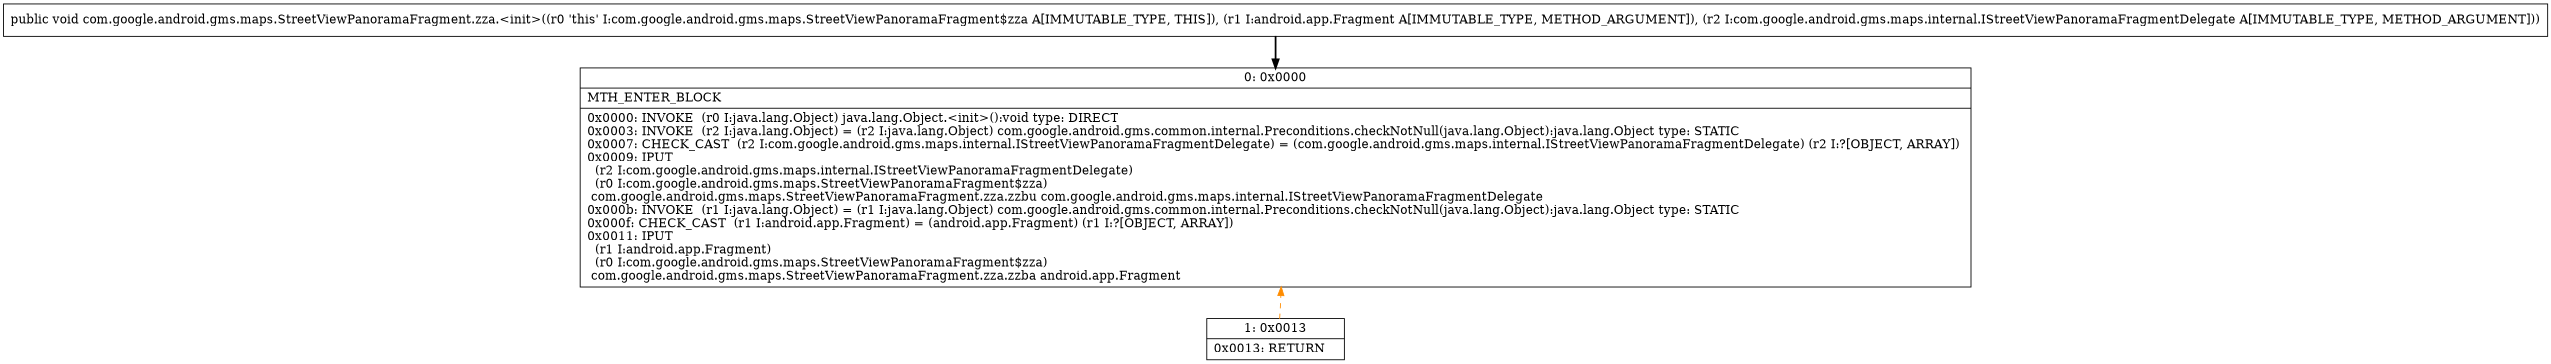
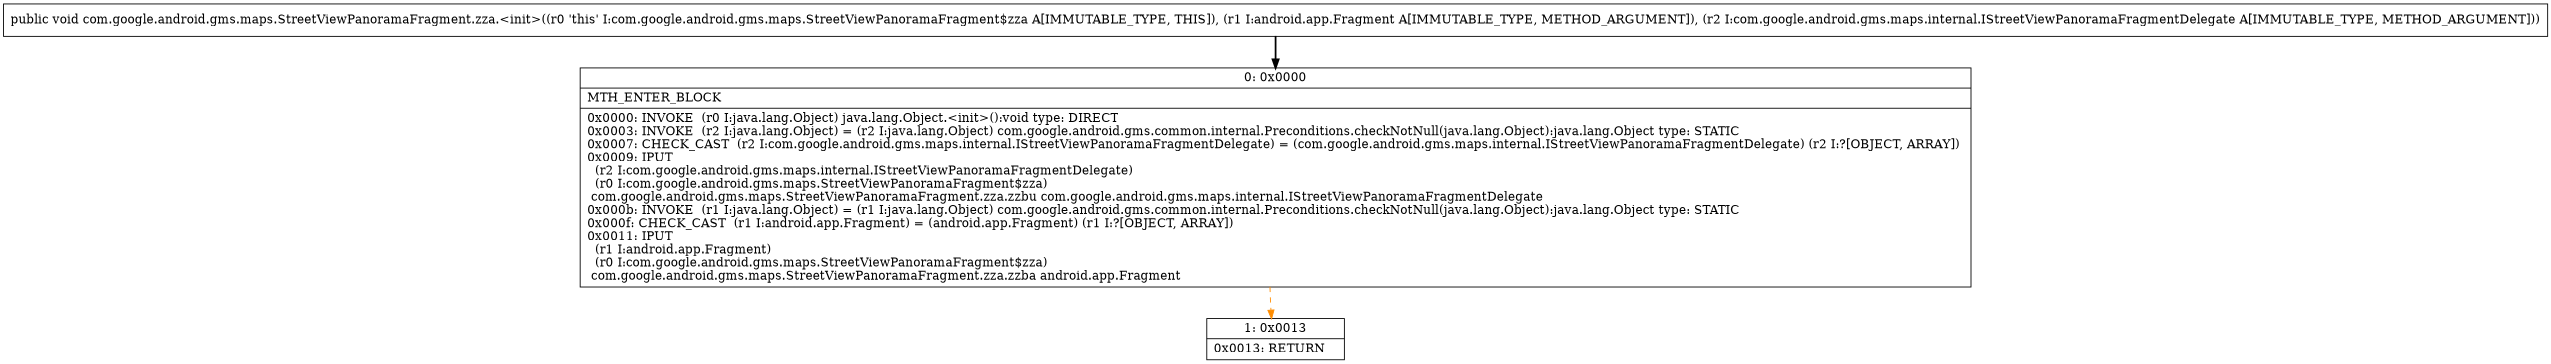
edge "1: 0x0013" -> "0: 0x0000": reversed
